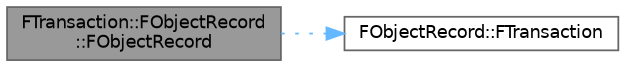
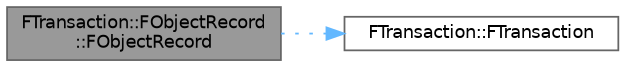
node "FObjectRecord::FTransaction": label "FObjectRecord::FTransaction" -> "FTransaction::FTransaction"
